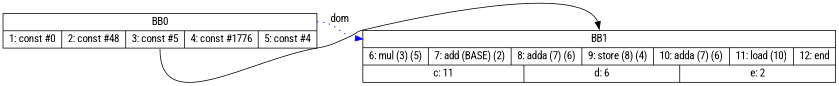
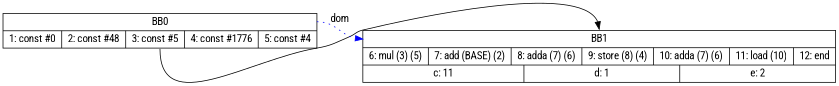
node "BB1": text "d: 6" -> "d: 1"
